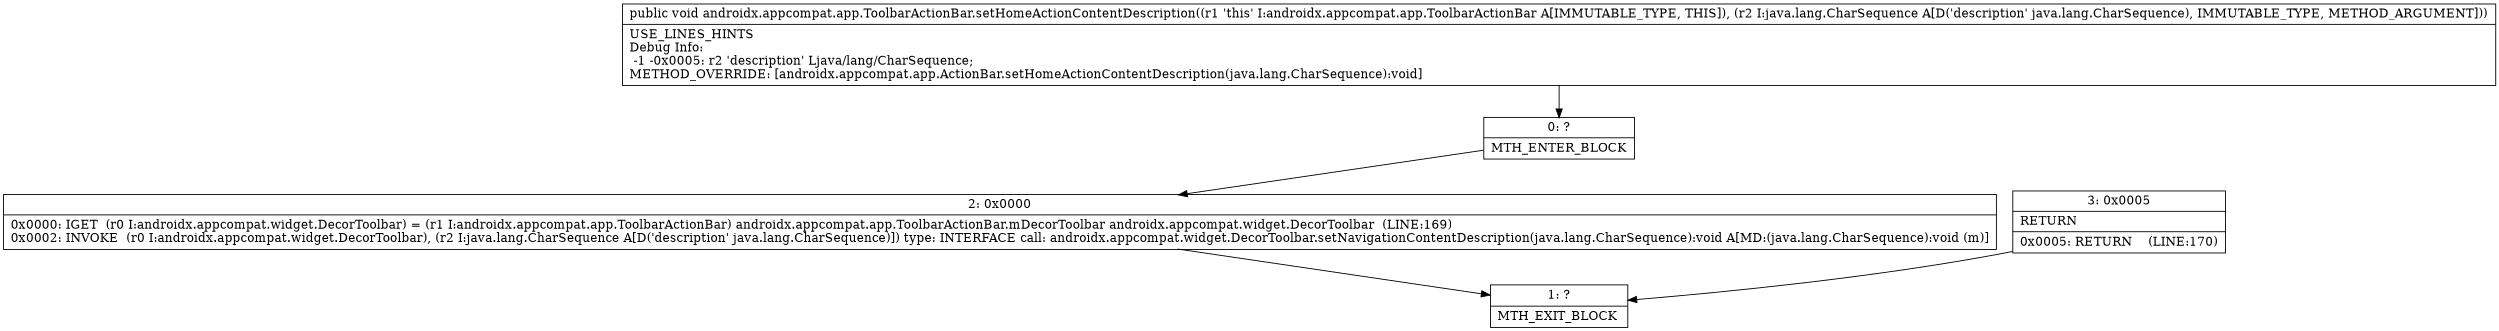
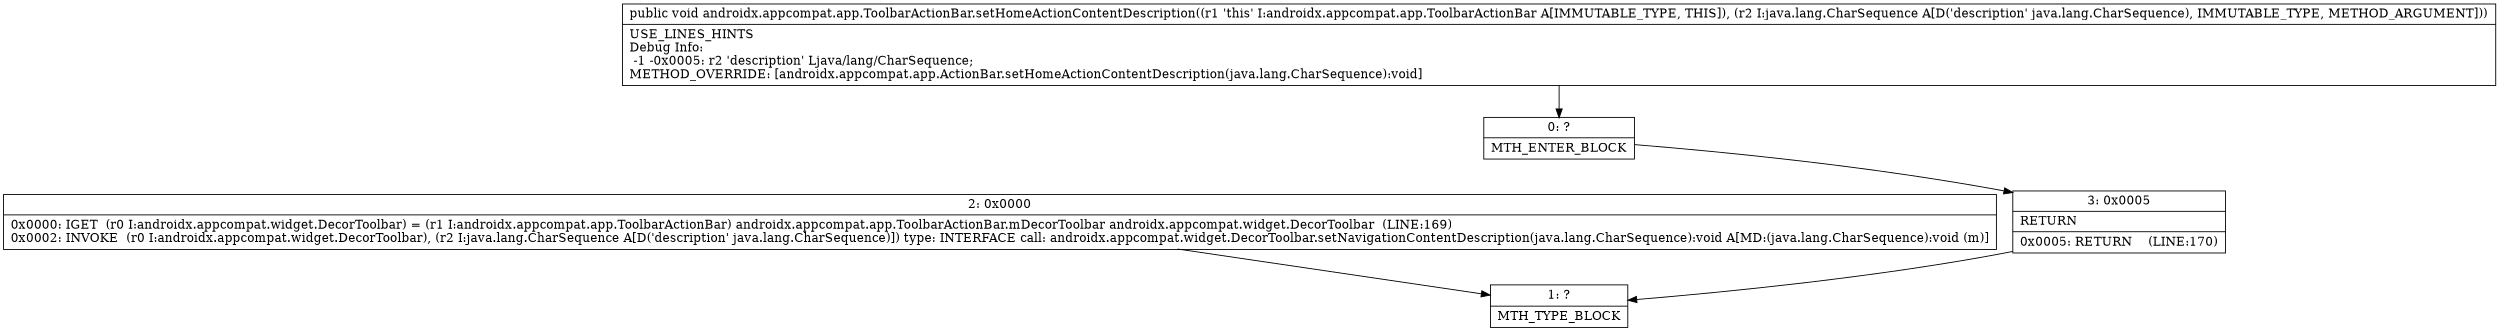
edge "0: ?" -> "2: 0x0000": now "0: ?" -> "3: 0x0005"
node "1: ?": text "MTH_EXIT_BLOCK" -> "MTH_TYPE_BLOCK"
